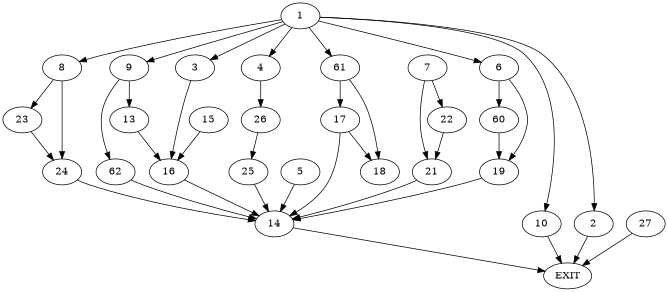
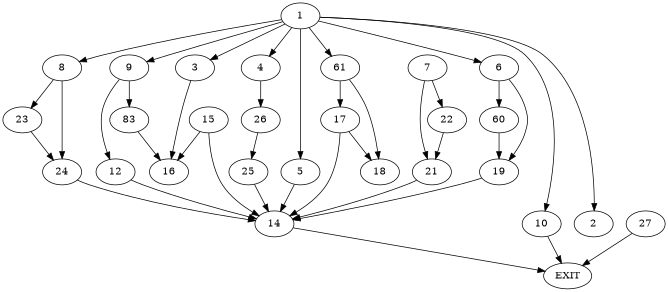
edge "1" -> "5": added
node "13": label "13" -> "83"
node "62": label "62" -> "12"
edge "16" -> "14": now "15" -> "14"
edge "2" -> "EXIT": removed
